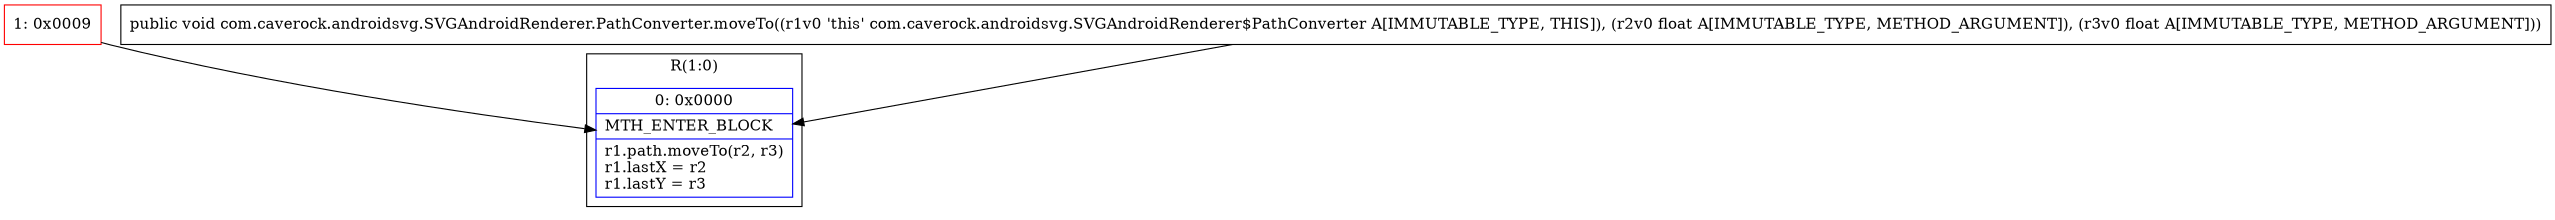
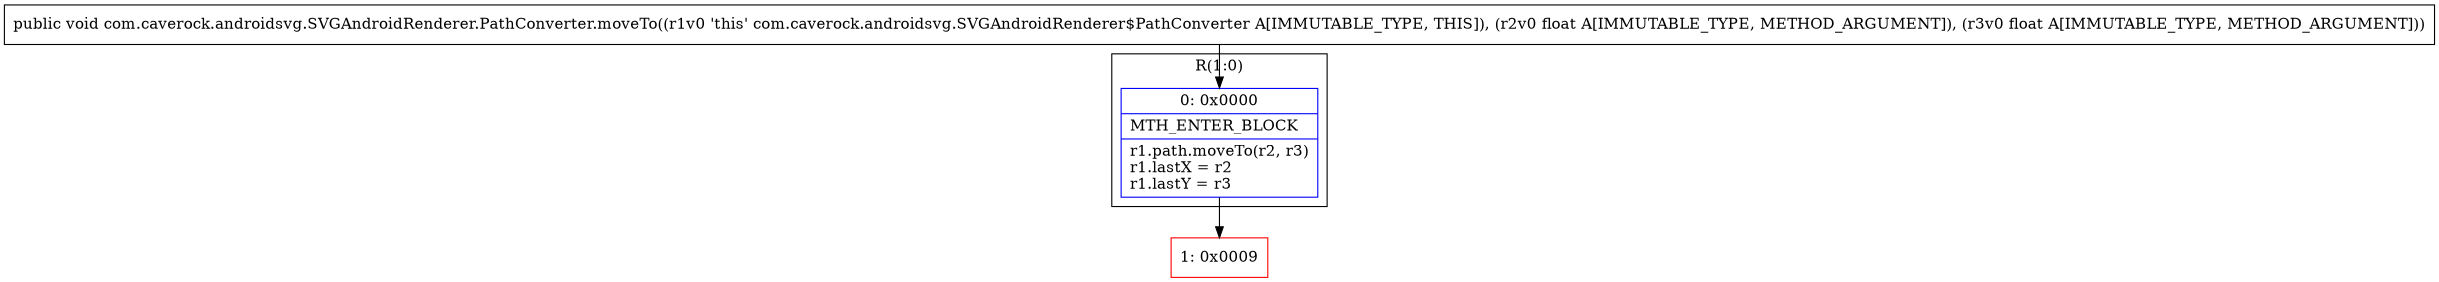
edge "1: 0x0009" -> "0: 0x0000": reversed
